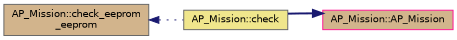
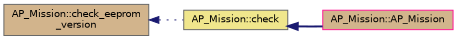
edge "AP_Mission::check" -> "AP_Mission::AP_Mission": reversed
node "AP_Mission::check_eeprom _eeprom": label "AP_Mission::check_eeprom _eeprom" -> "AP_Mission::check_eeprom _version"
